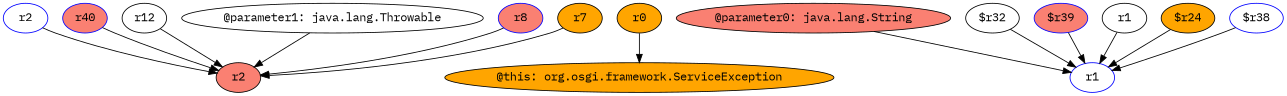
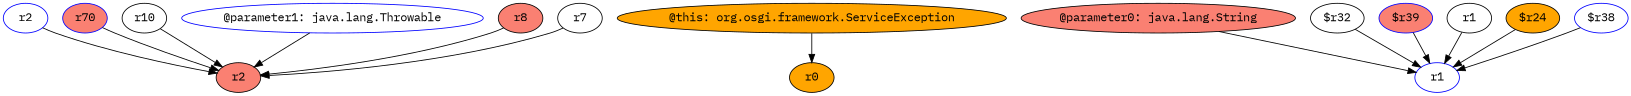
node "r40": label "r40" -> "r70"
node "r12": label "r12" -> "r10"
node "@parameter1: java.lang.Throwable": color black -> blue
node "r8": color blue -> black
node "r7": fillcolor orange -> white
edge "r0" -> "@this: org.osgi.framework.ServiceException": reversed
